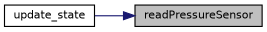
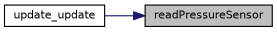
node "update_state": label "update_state" -> "update_update"
